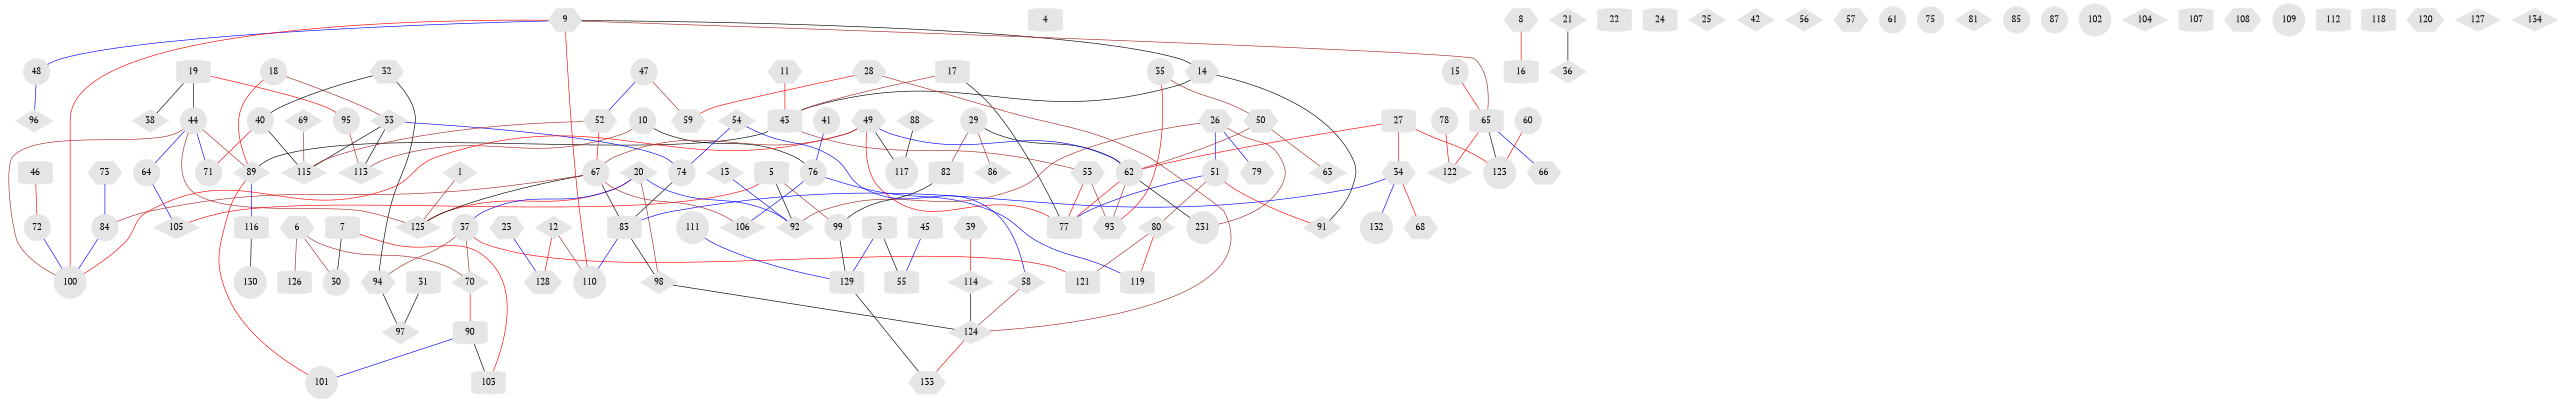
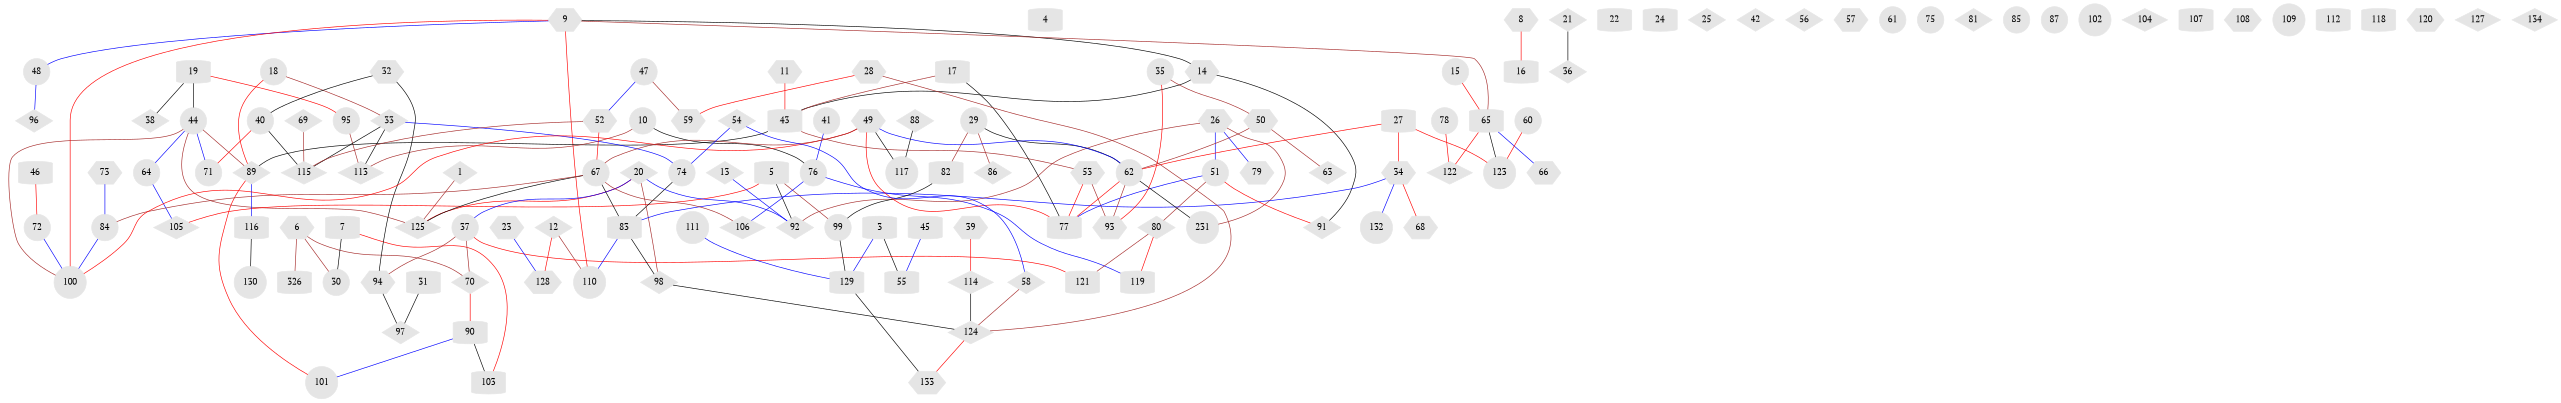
node "126": label "126" -> "326"
